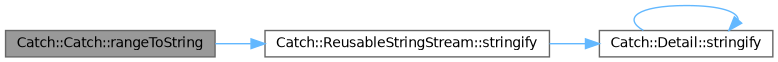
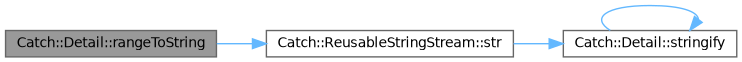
node "Catch::Catch::rangeToString": label "Catch::Catch::rangeToString" -> "Catch::Detail::rangeToString"
node "Catch::ReusableStringStream::stringify": label "Catch::ReusableStringStream::stringify" -> "Catch::ReusableStringStream::str"
